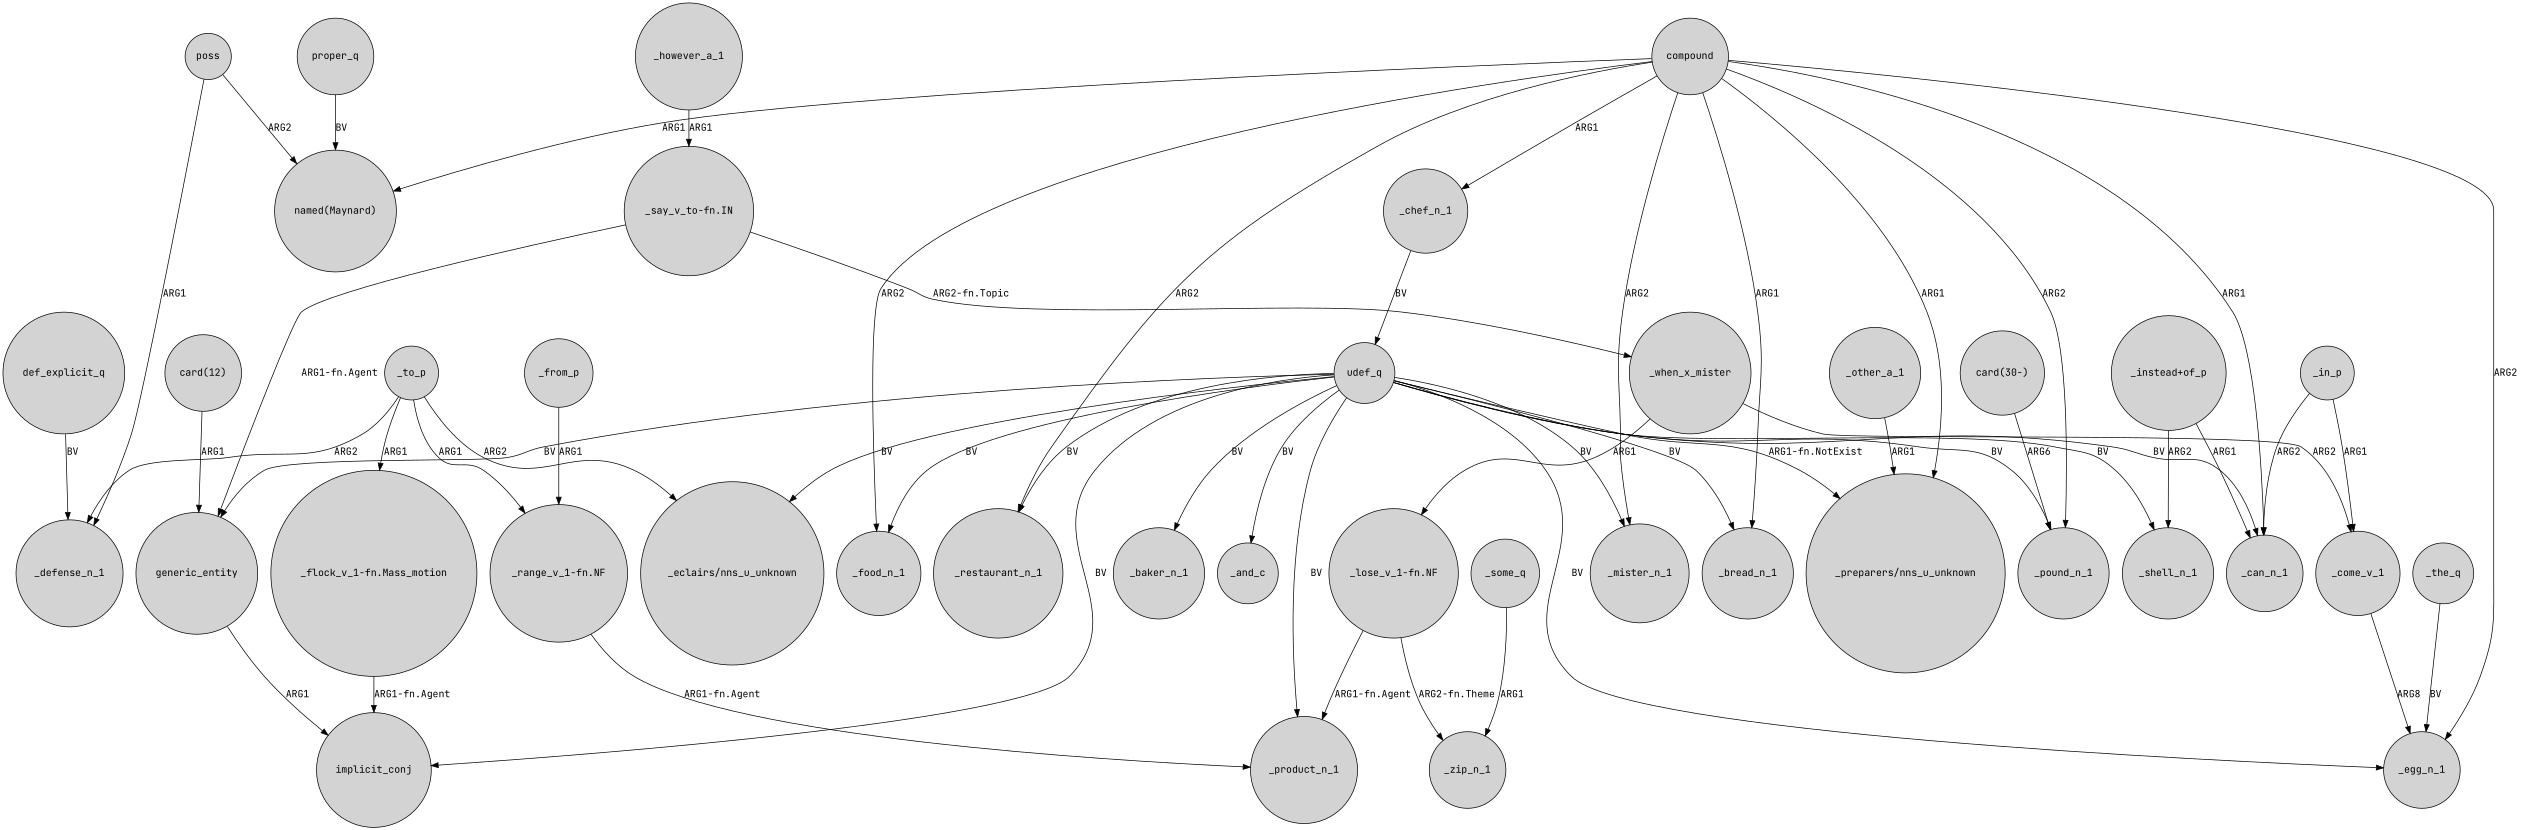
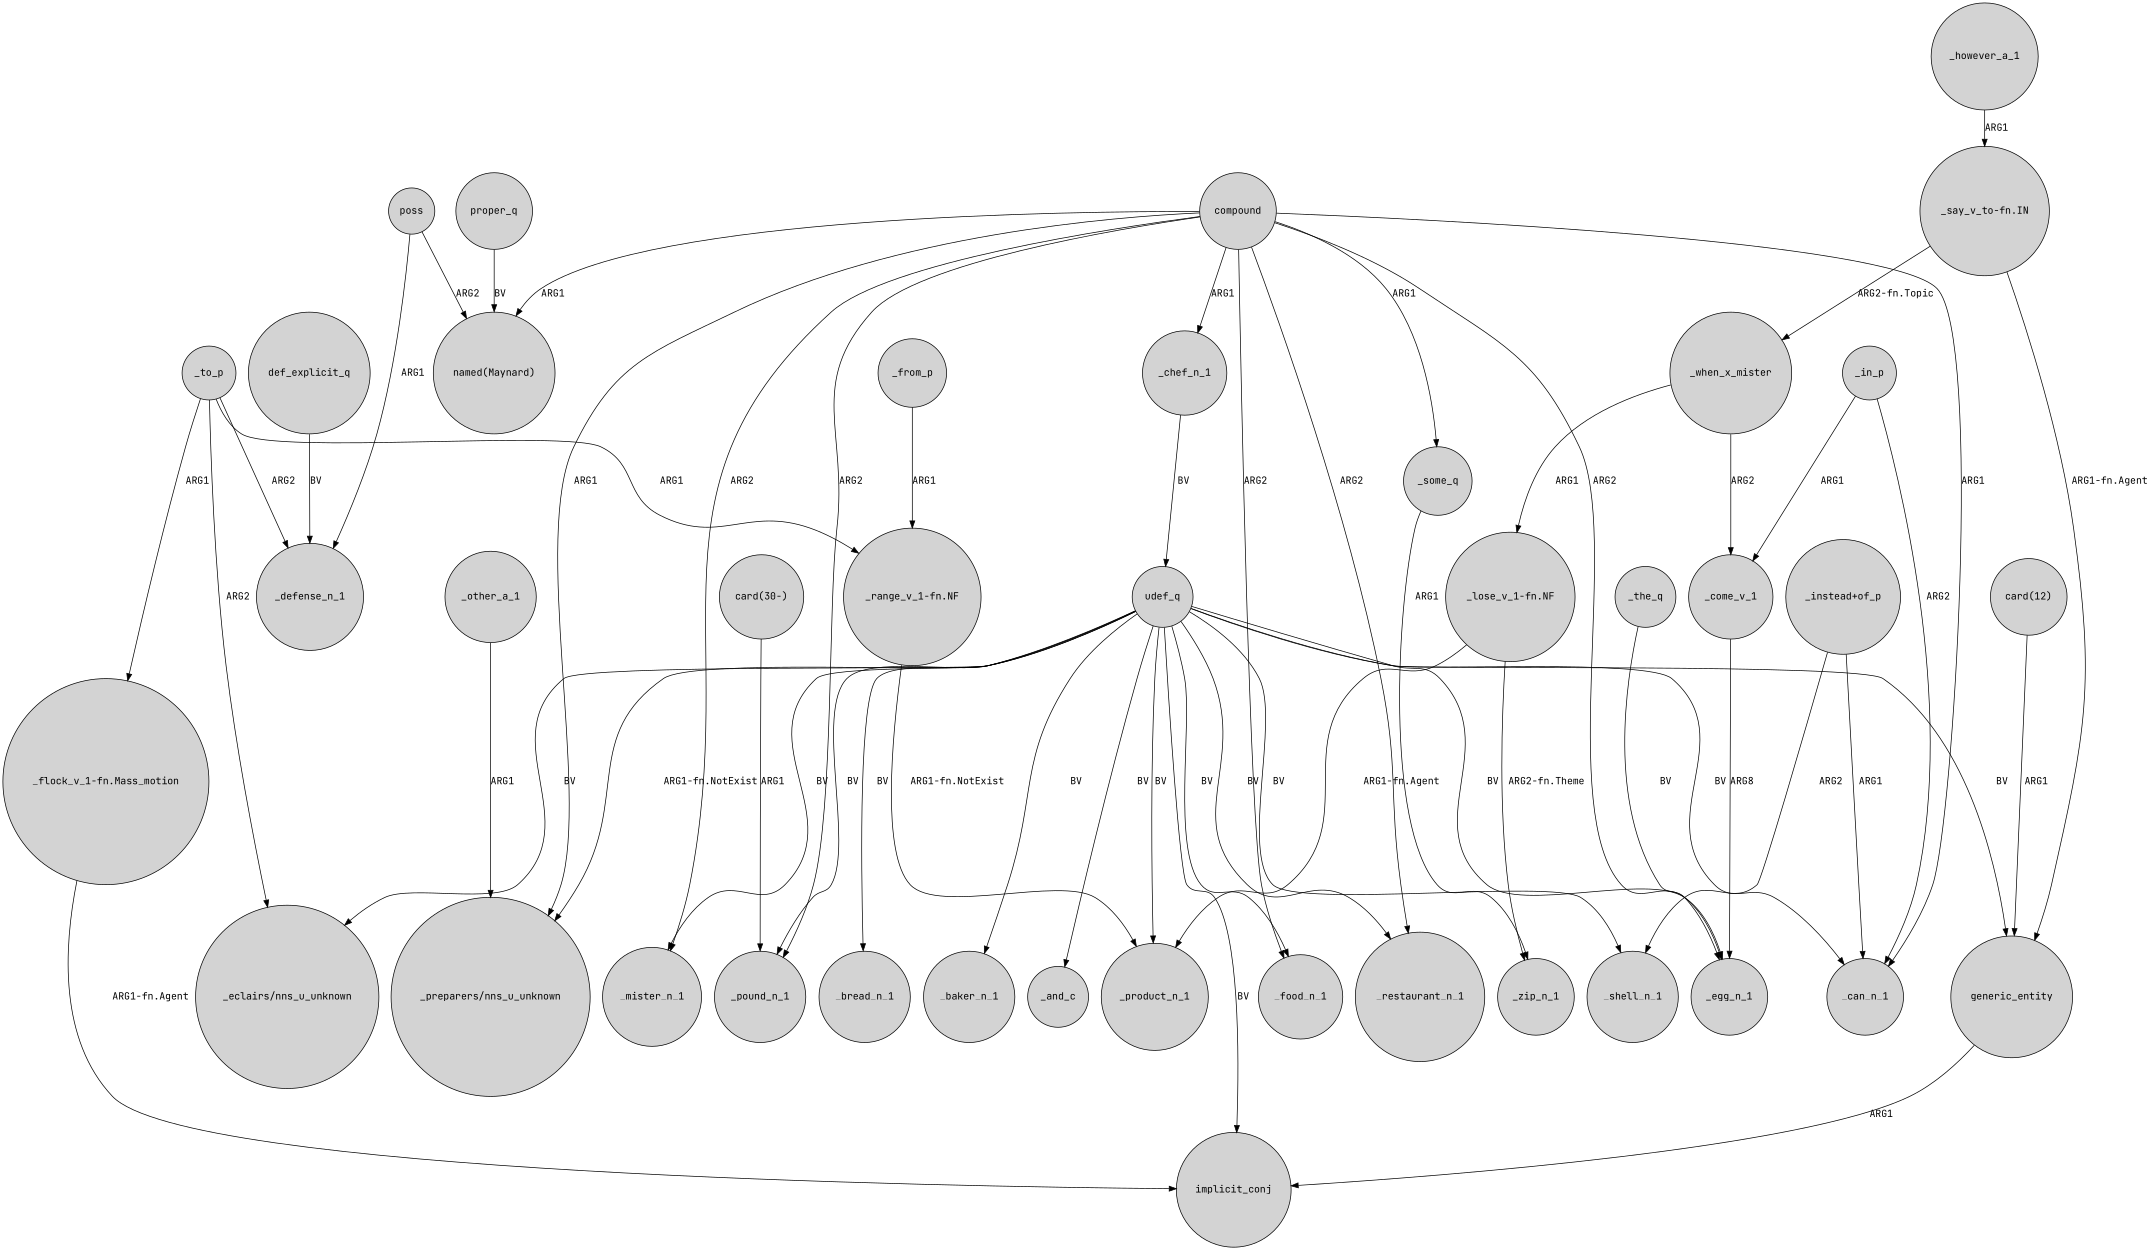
edge "compound" -> "_bread_n_1": now "compound" -> "_some_q"
edge "card(30-)" -> "_pound_n_1": label "ARG6" -> "ARG1"
edge "_range_v_1-fn.NF" -> "_product_n_1": label "ARG1-fn.Agent" -> "ARG1-fn.NotExist"
